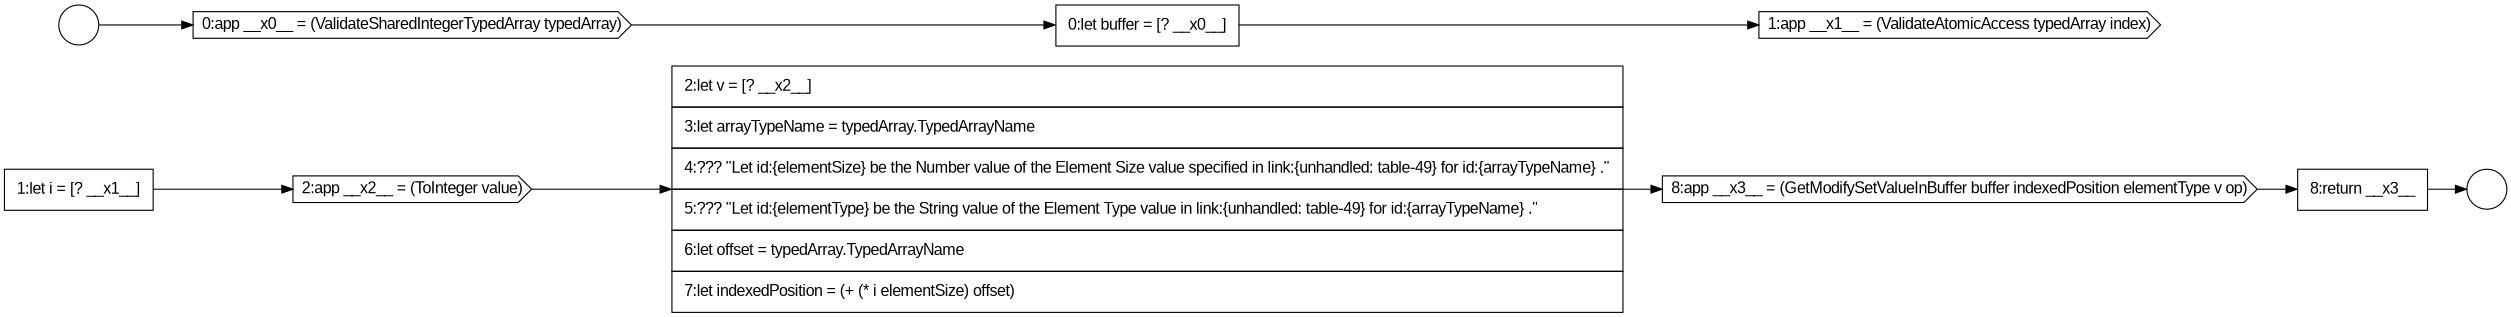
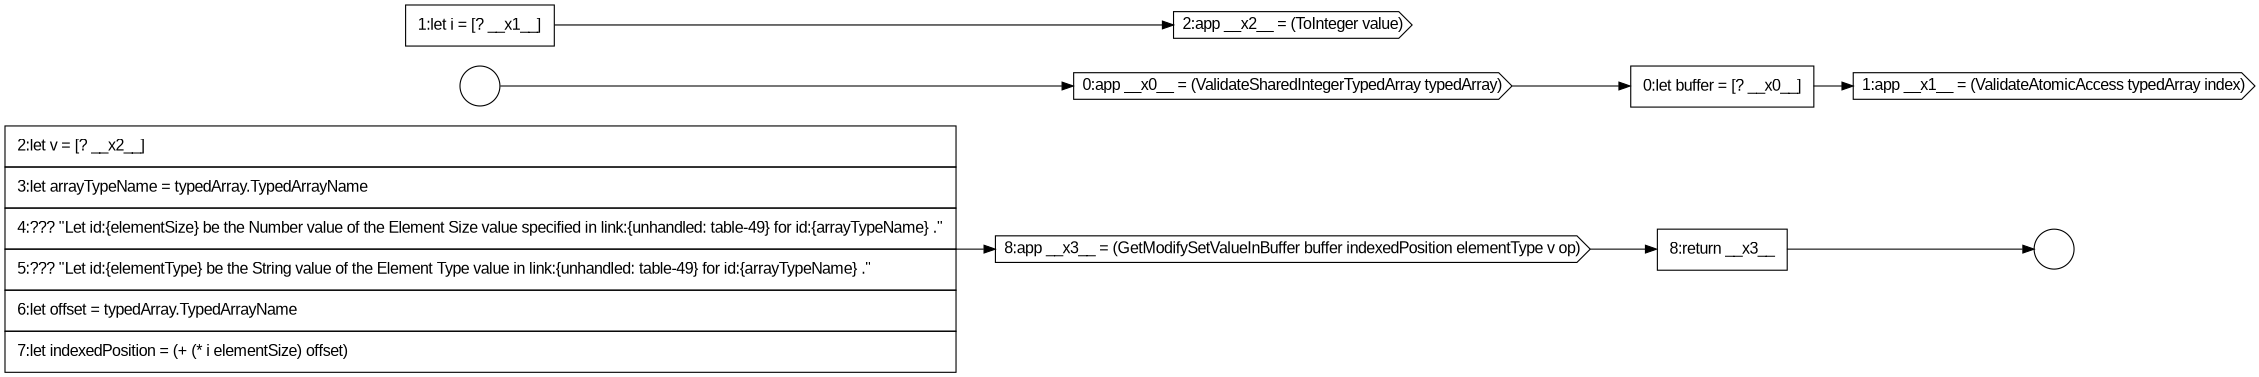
edge "2:app __x2__ = (ToInteger value)" -> "2:let v = [? __x2__]": removed
